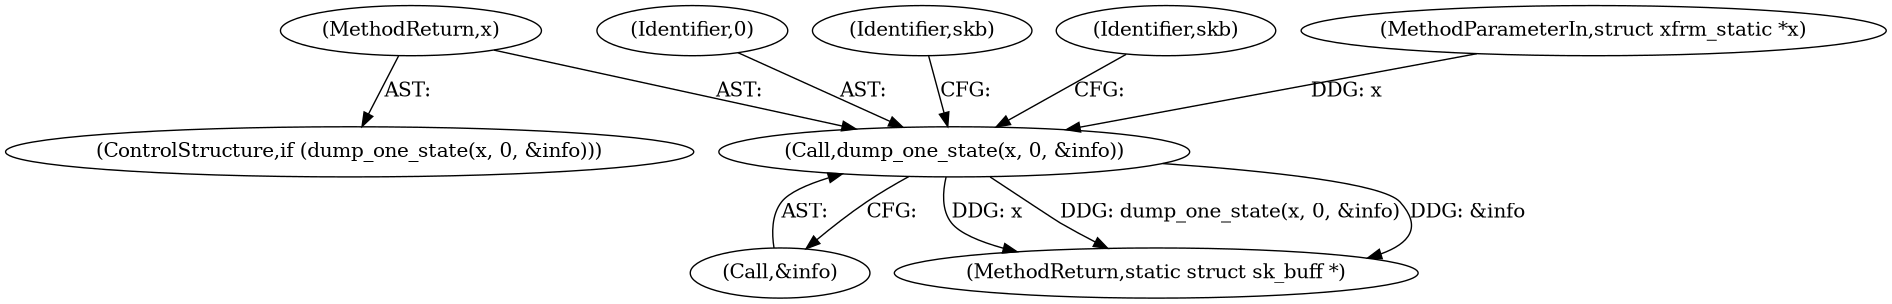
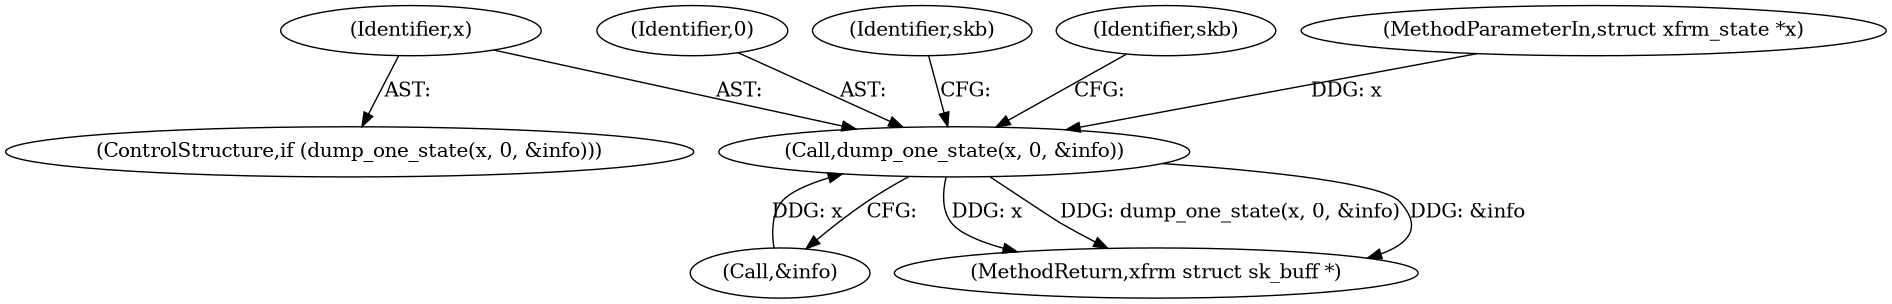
node "(MethodReturn,x)": label "(MethodReturn,x)" -> "(Identifier,x)"
node "(MethodParameterIn,struct xfrm_static *x)": label "(MethodParameterIn,struct xfrm_static *x)" -> "(MethodParameterIn,struct xfrm_state *x)"
edge "(Call,&info)" -> "(Call,dump_one_state(x, 0, &info))": label "AST: " -> "DDG: x"
node "(MethodReturn,static struct sk_buff *)": label "(MethodReturn,static struct sk_buff *)" -> "(MethodReturn,xfrm struct sk_buff *)"
